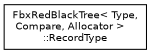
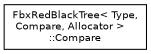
node "FbxRedBlackTree< Type, Compare, Allocator > ::RecordType": label "FbxRedBlackTree< Type, Compare, Allocator > ::RecordType" -> "FbxRedBlackTree< Type, Compare, Allocator > ::Compare"
